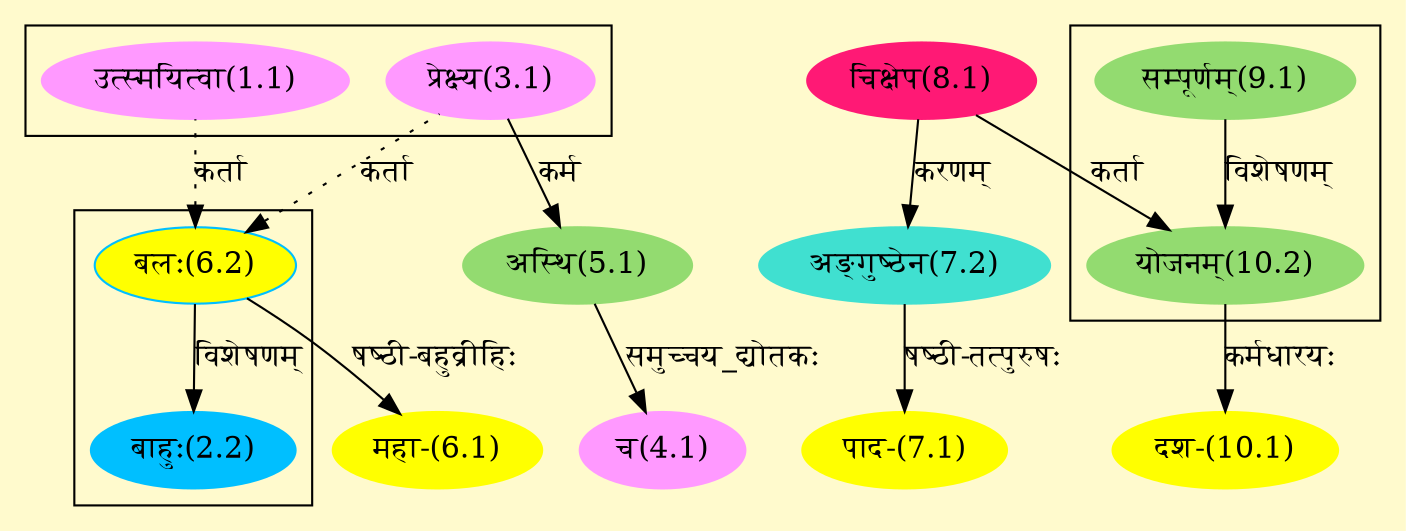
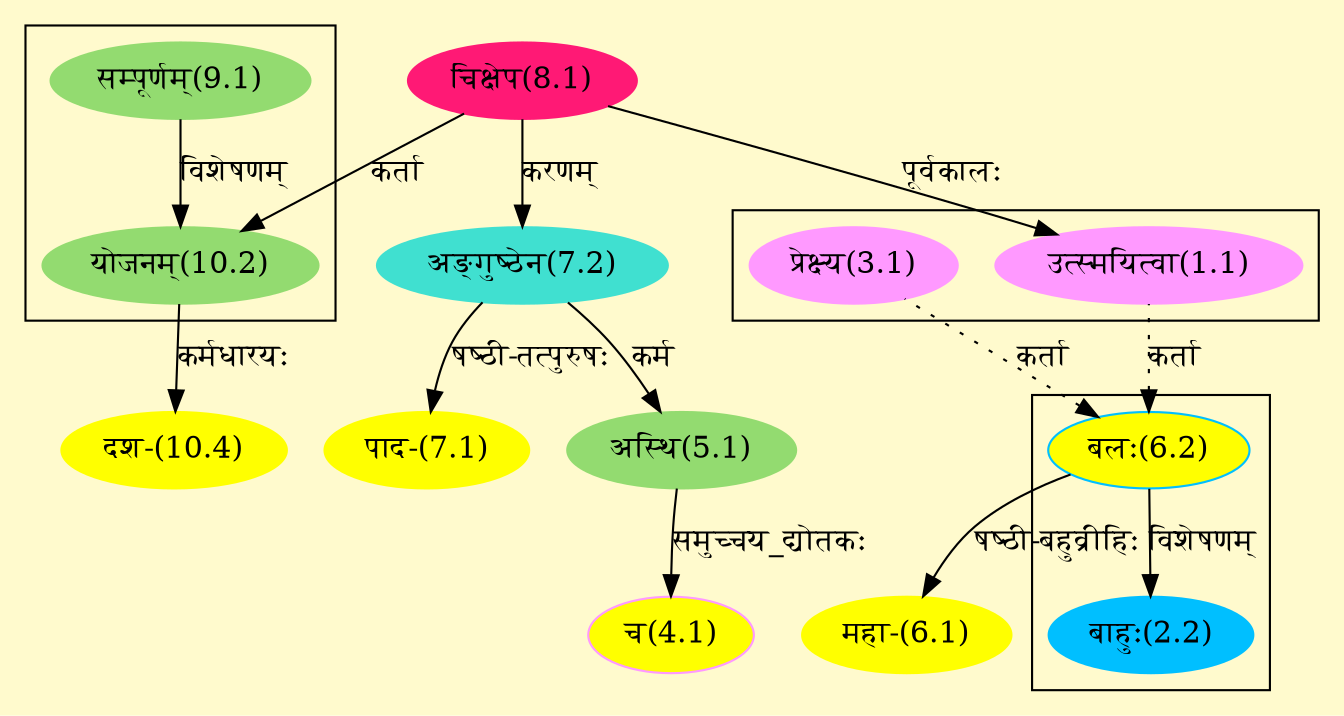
edge "प्रेक्ष्य(3.1)" -> "अस्थि(5.1)": now "अङ्गुष्ठेन(7.2)" -> "अस्थि(5.1)"
edge "चिक्षेप(8.1)" -> "उत्स्मयित्वा(1.1)": added, label "पूर्वकालः"
node "च(4.1)": fillcolor #ff99ff -> #ffff00
node "दश-(10.1)": label "दश-(10.1)" -> "दश-(10.4)"
